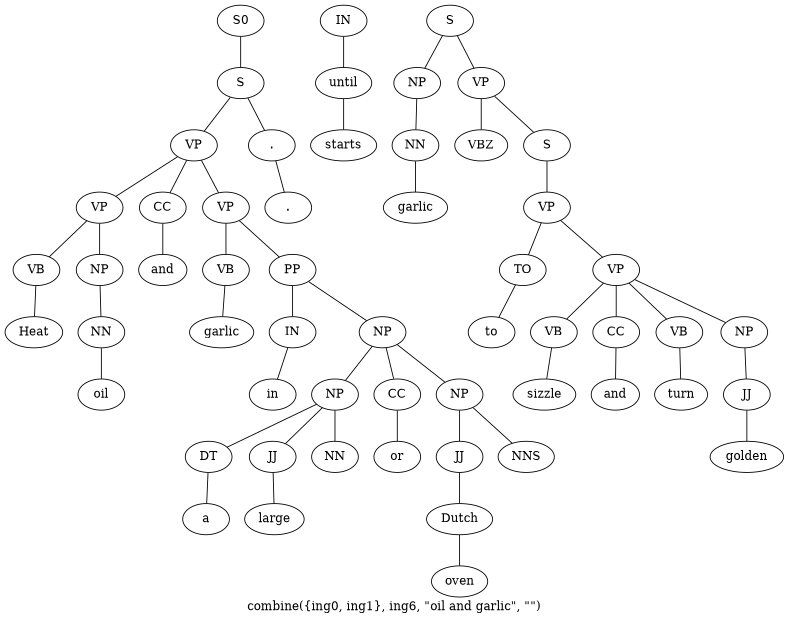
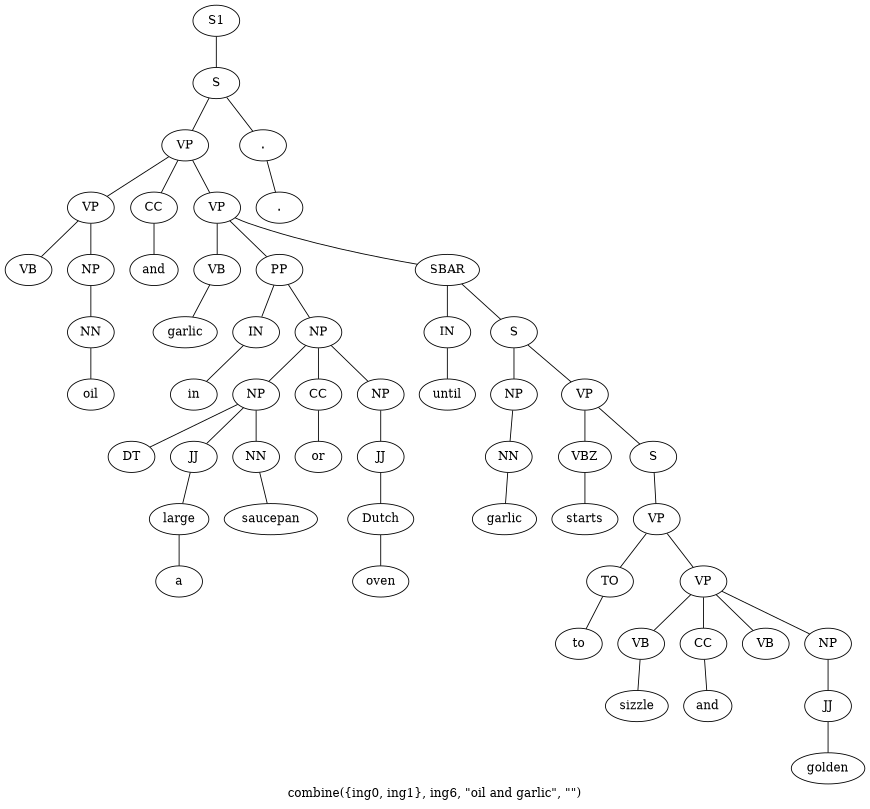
node "S0": label "S0" -> "S1"
edge "until" -- "starts": now "VBZ" -- "starts"
node "SBAR": added
node "Heat": removed
node "turn": removed
node "NNS": removed
edge "DT" -- "a": now "large" -- "a"
node "saucepan": added
